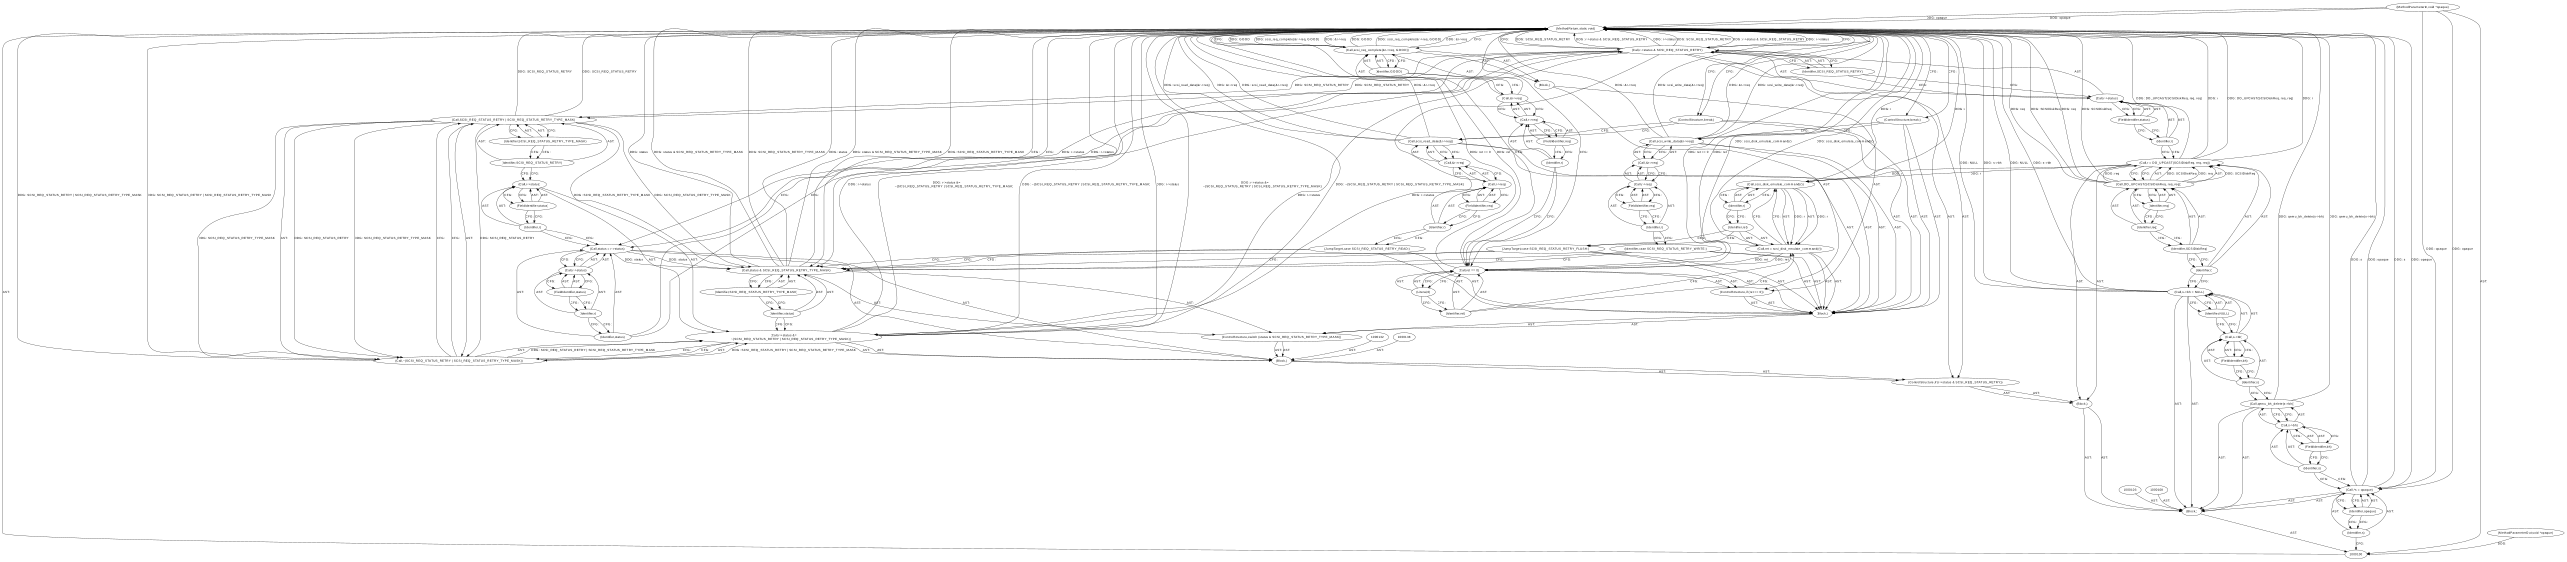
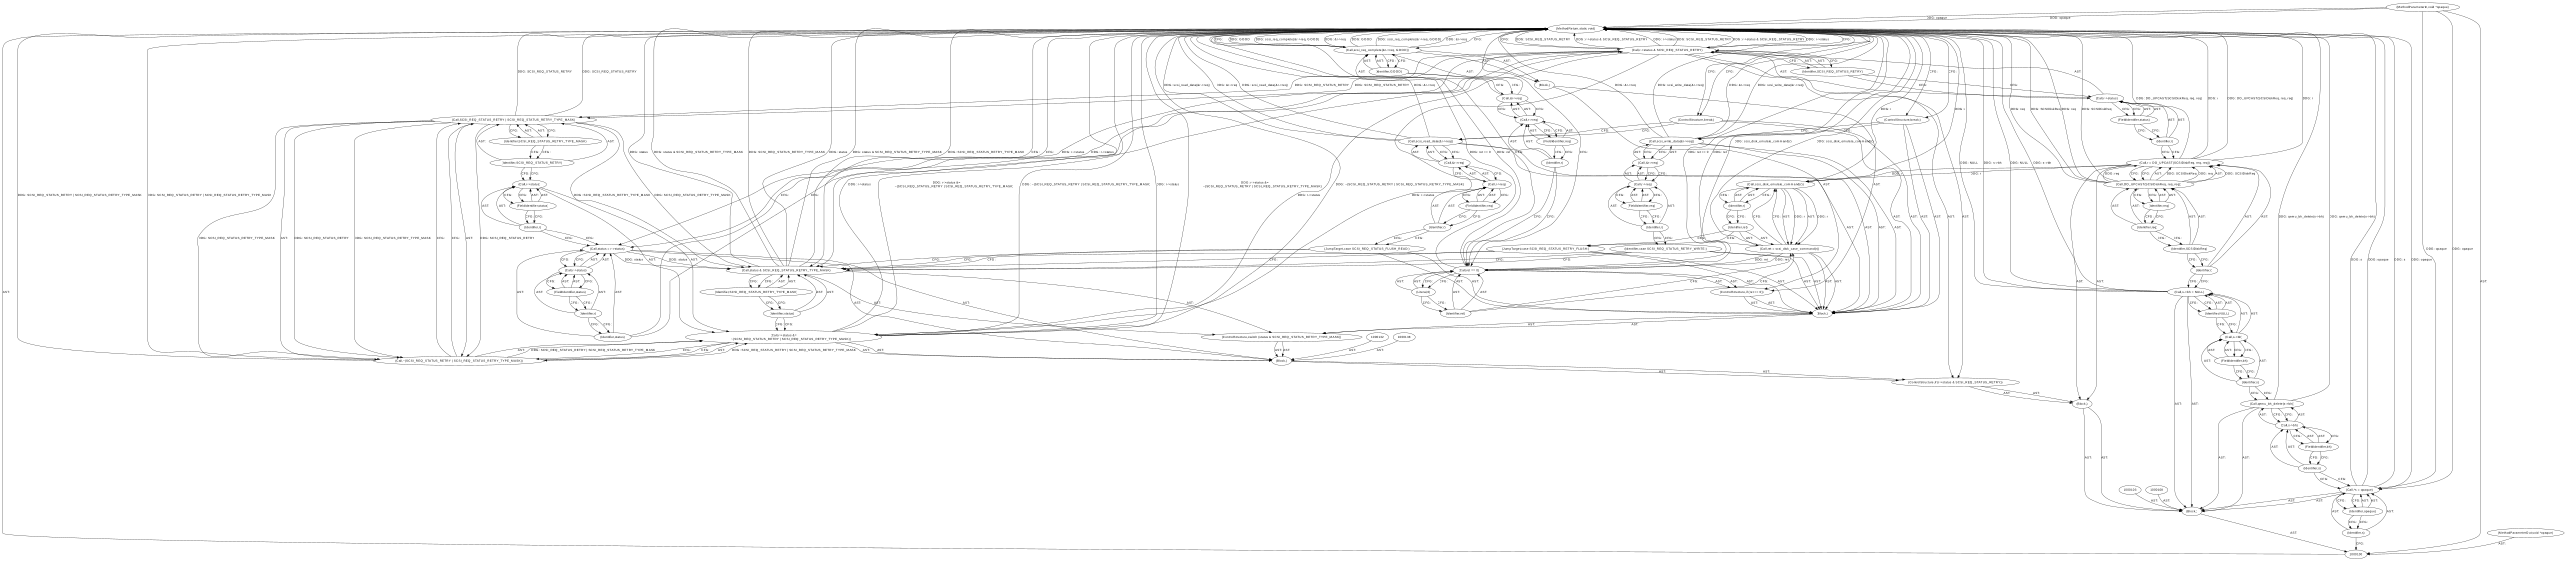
node "(JumpTarget,case SCSI_REQ_STATUS_RETRY_READ:)": label "(JumpTarget,case SCSI_REQ_STATUS_RETRY_READ:)" -> "(JumpTarget,case SCSI_REQ_STATUS_FLUSH_READ:)"
node "(Call,ret = scsi_disk_emulate_command(r))": label "(Call,ret = scsi_disk_emulate_command(r))" -> "(Call,ret = scsi_disk_case_command(r))"
edge "(MethodParameterOut,void *opaque)" -> "1000100": label "DDG: " -> "AST: "
